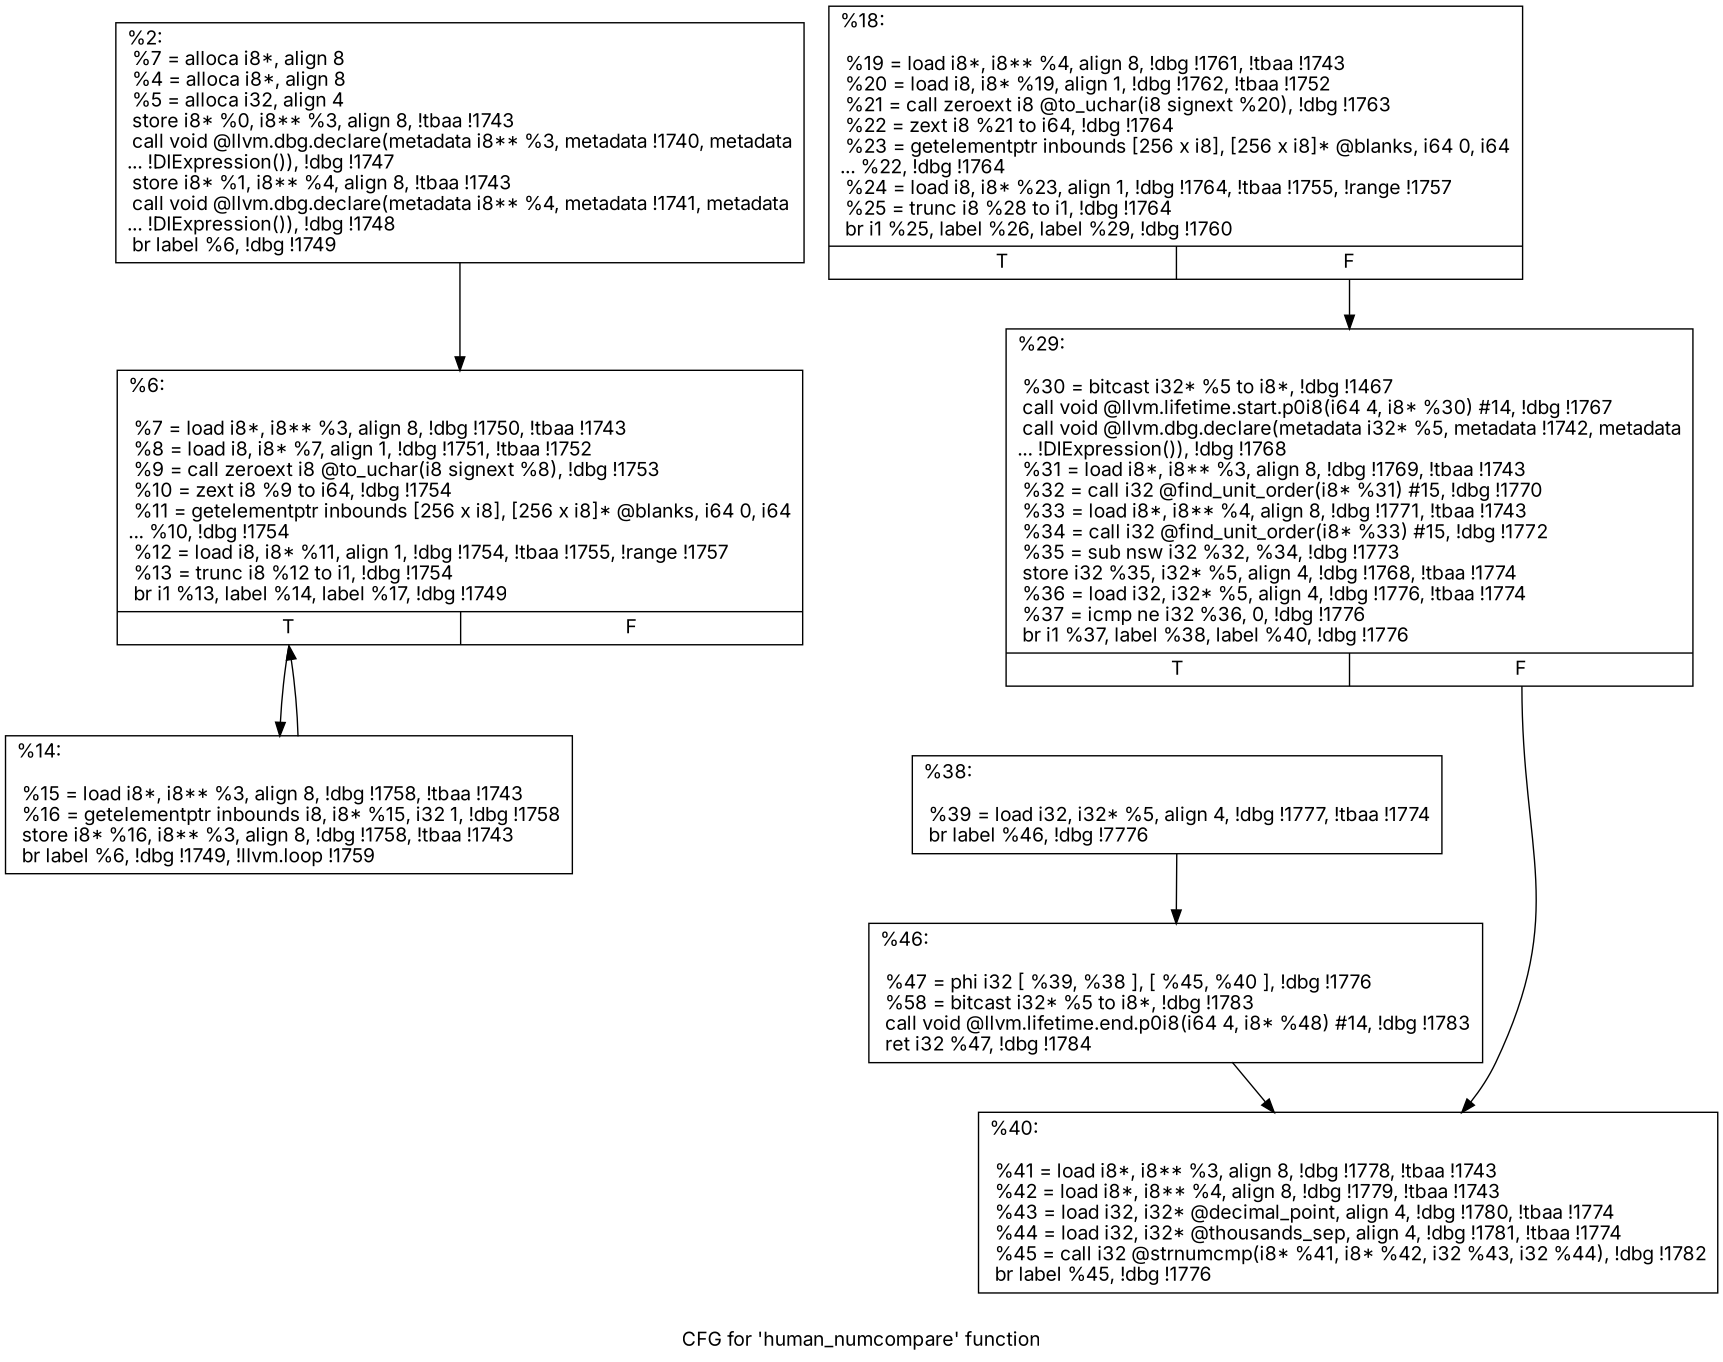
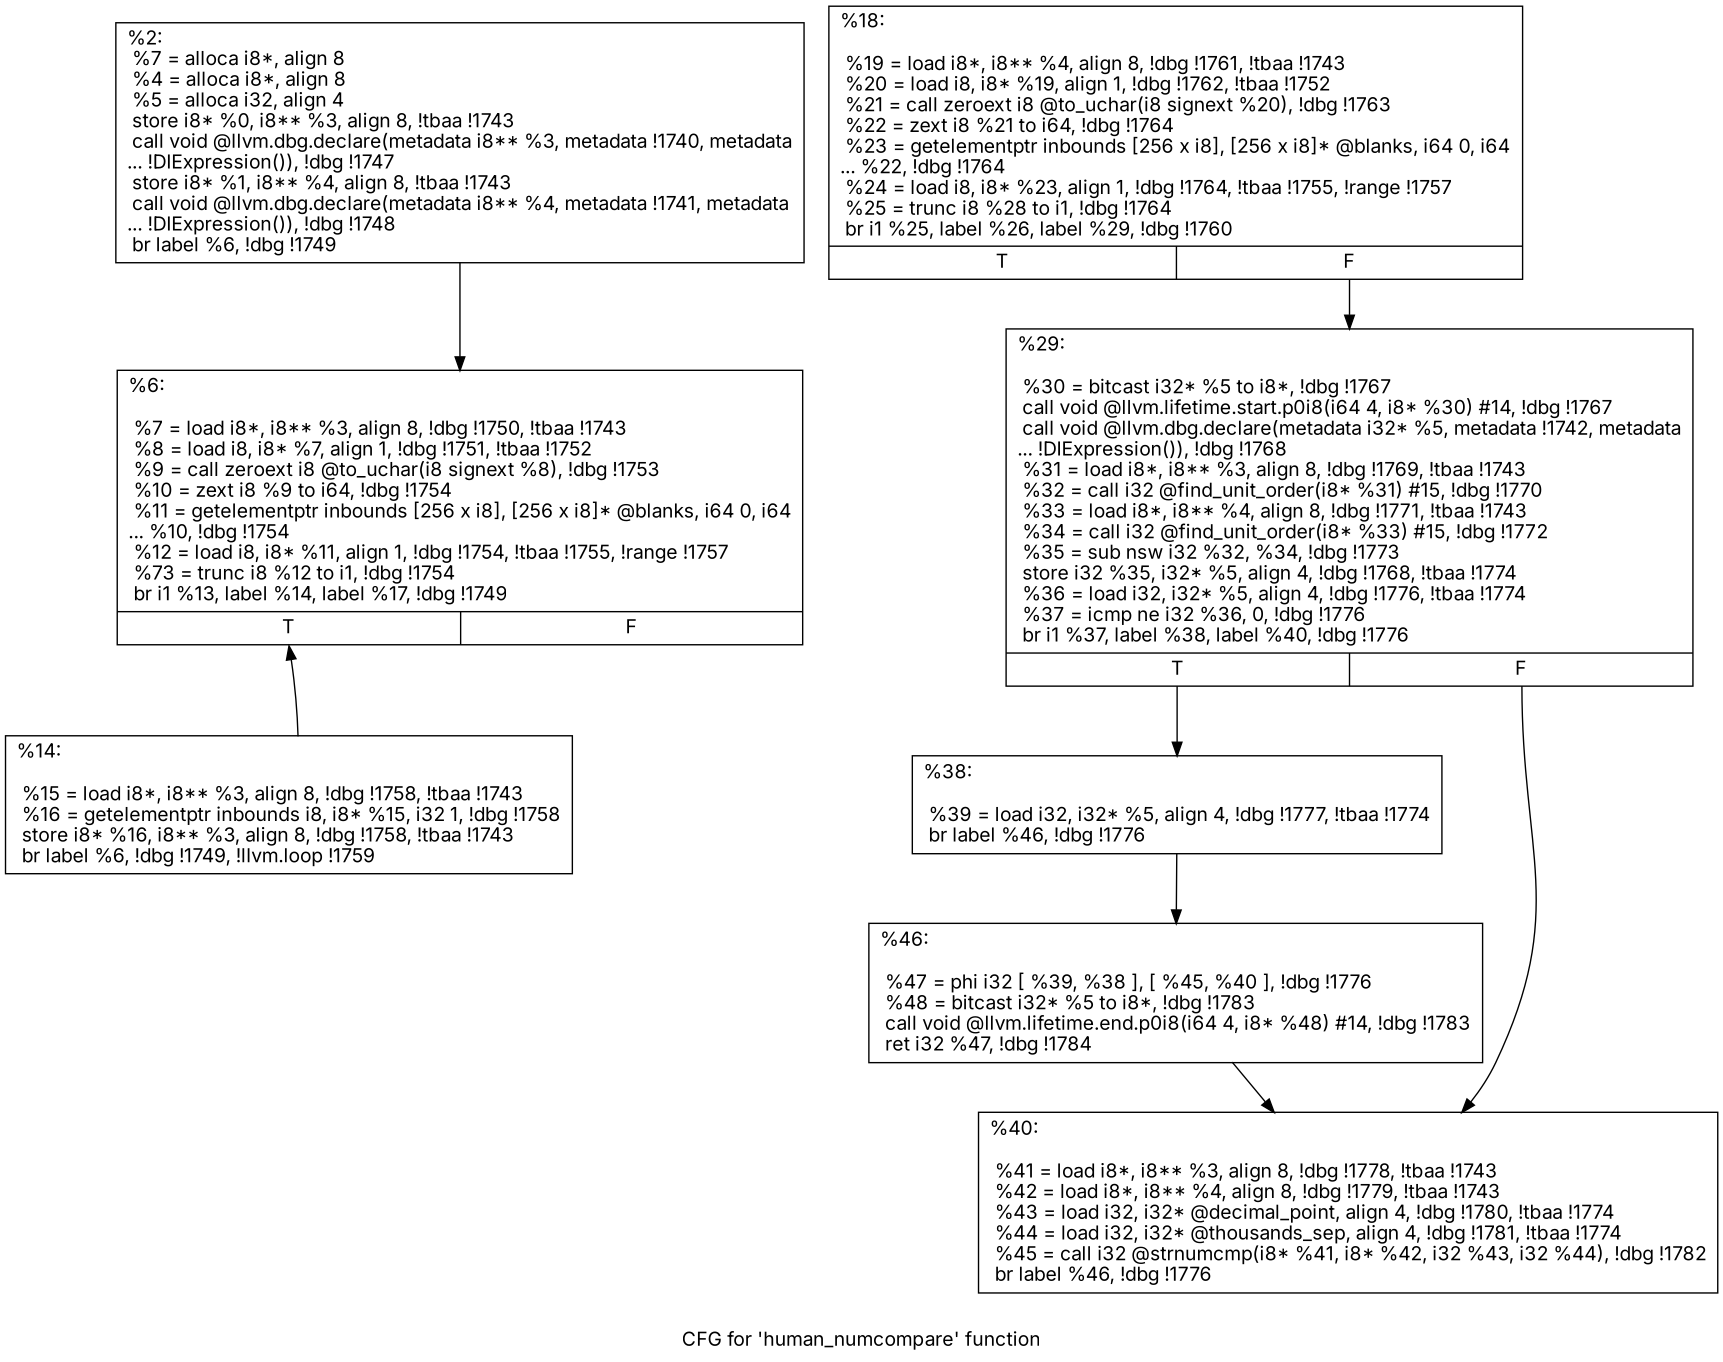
node "%29:": text "%30 = bitcast i32* %5 to i8*, !dbg !1467" -> "%30 = bitcast i32* %5 to i8*, !dbg !1767"
node "%6:": text "%13 = trunc i8 %12 to i1, !dbg !1754" -> "%73 = trunc i8 %12 to i1, !dbg !1754"
edge "%6:" -> "%14:": removed
edge "%29:" -> "%38:": added
node "%38:": text "br label %46, !dbg !7776" -> "br label %46, !dbg !1776"
node "%46:": text "%58 = bitcast i32* %5 to i8*, !dbg !1783" -> "%48 = bitcast i32* %5 to i8*, !dbg !1783"
node "%40:": text "br label %45, !dbg !1776" -> "br label %46, !dbg !1776"
